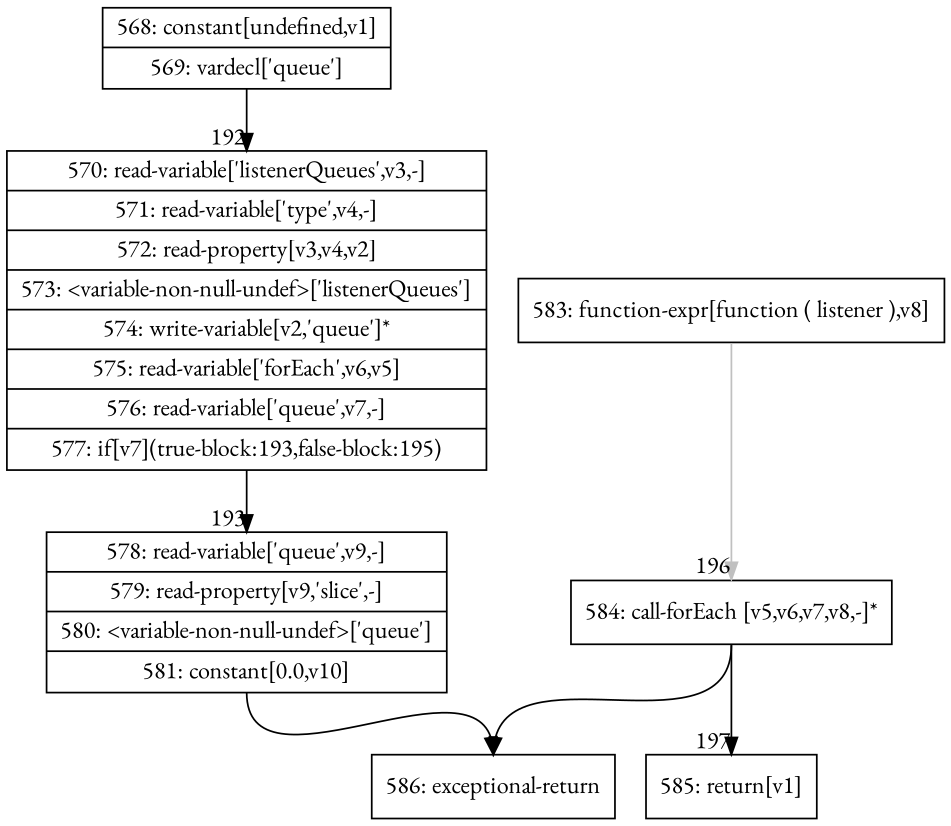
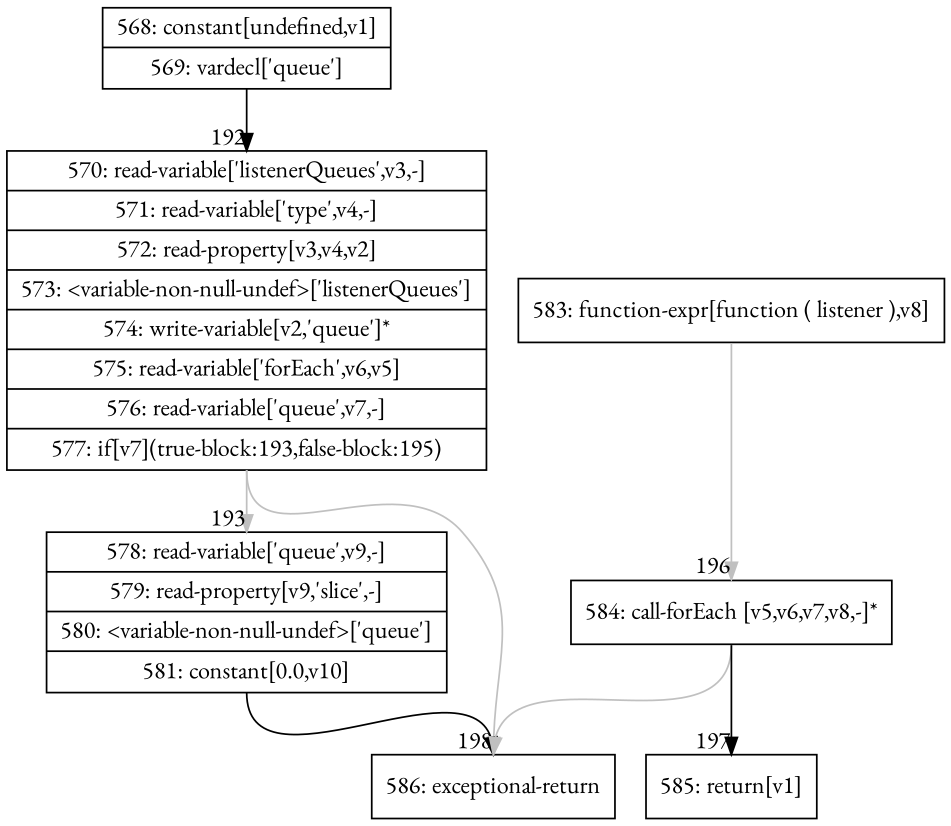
edge "570: read-variable['listenerQueues',v3,-]" -> "578: read-variable['queue',v9,-]": color black -> gray
edge "570: read-variable['listenerQueues',v3,-]" -> "586: exceptional-return": added
edge "584: call-forEach [v5,v6,v7,v8,-]*" -> "586: exceptional-return": color black -> gray
